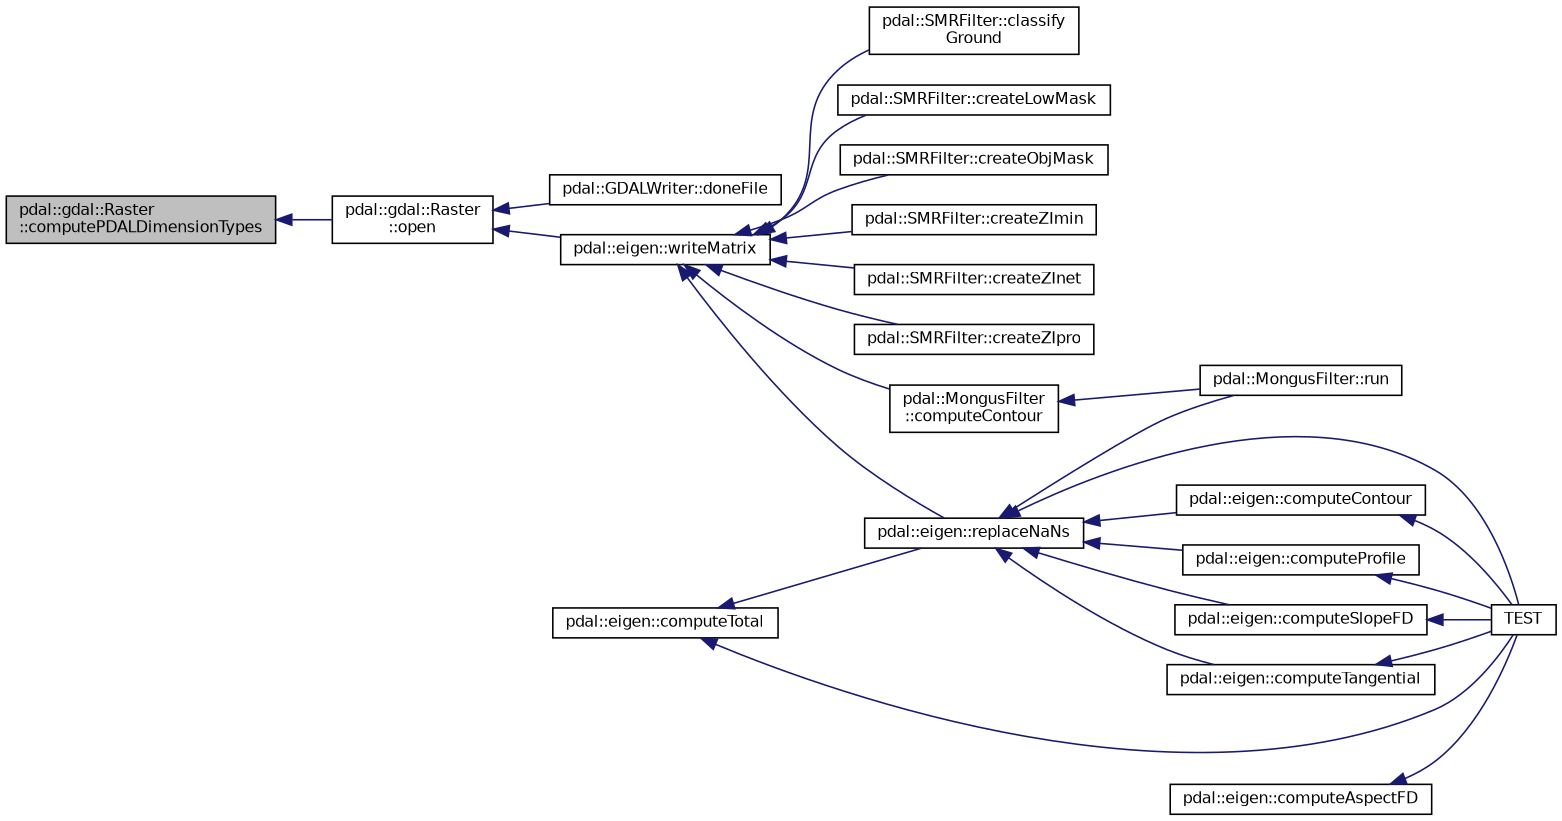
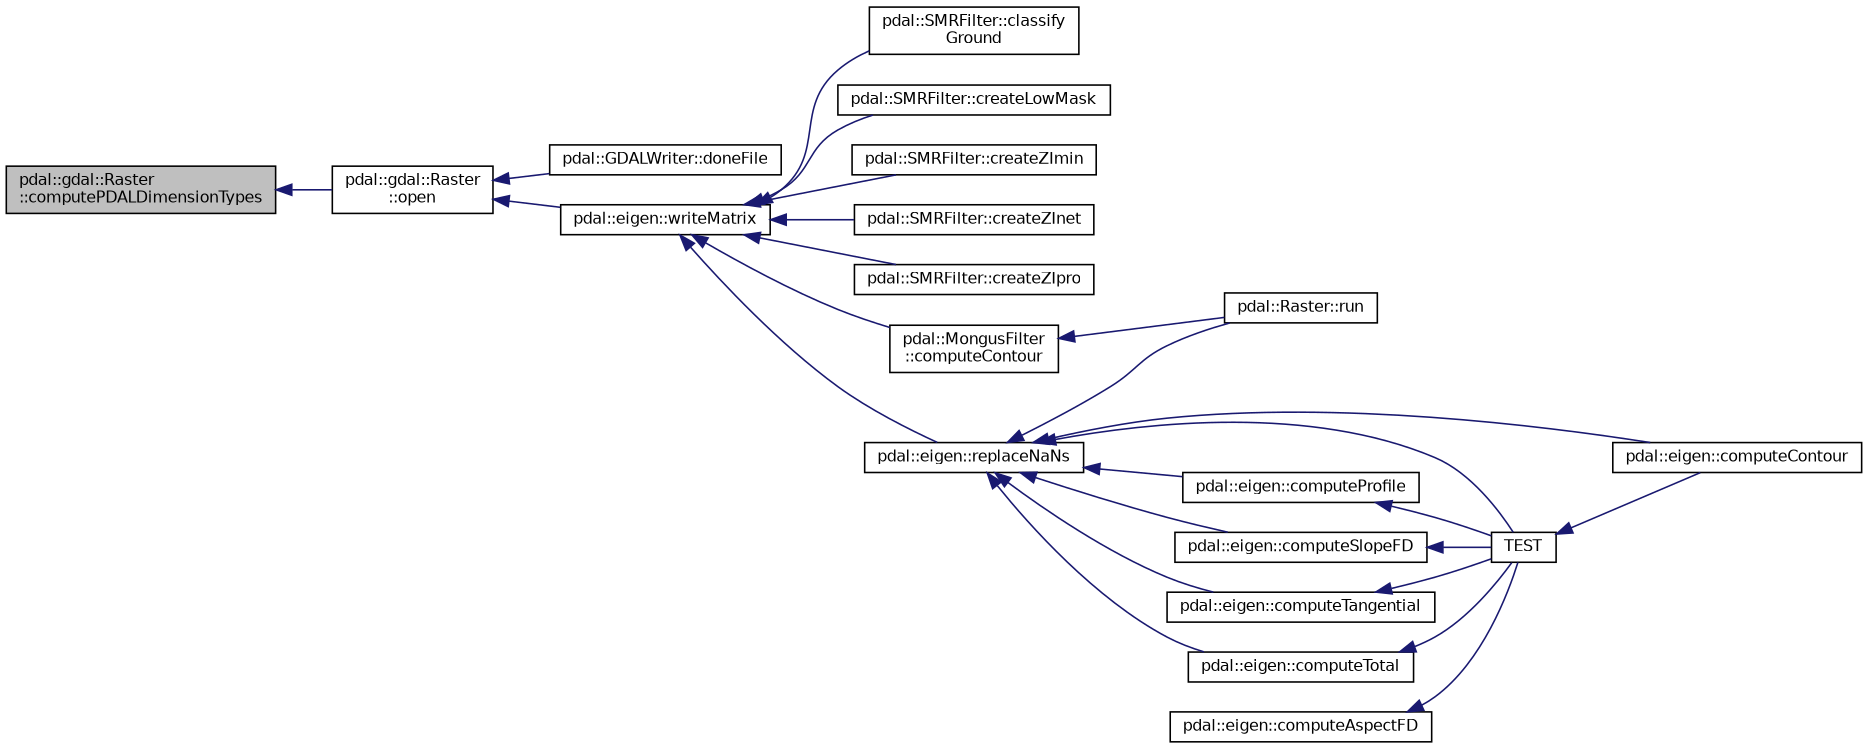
node "pdal::SMRFilter::createObjMask": removed
node "pdal::MongusFilter::run": label "pdal::MongusFilter::run" -> "pdal::Raster::run"
edge "TEST" -> "pdal::eigen::computeContour": reversed
edge "pdal::eigen::replaceNaNs" -> "pdal::eigen::computeTotal": reversed
